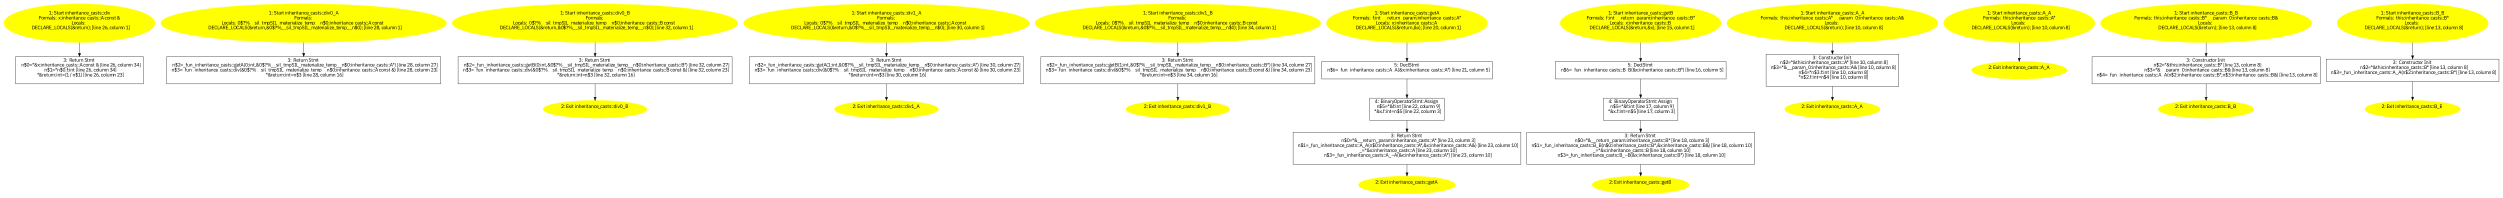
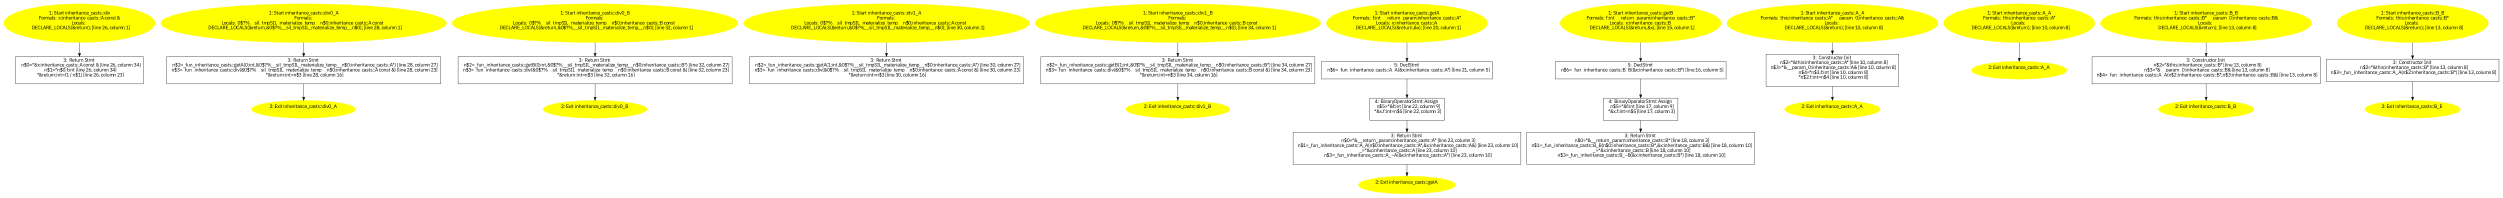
node "2: Exit inheritance_casts::div0_A": added
node "2: Exit inheritance_casts::div1_A": removed
node "2: Exit inheritance_casts::getB": removed
